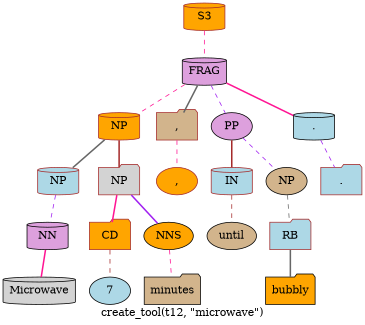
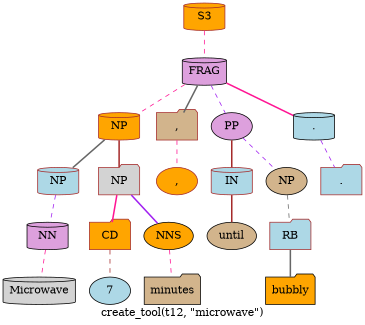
edge "IN" -- "until": style dashed -> bold
edge "NN" -- "Microwave": style bold -> dashed
